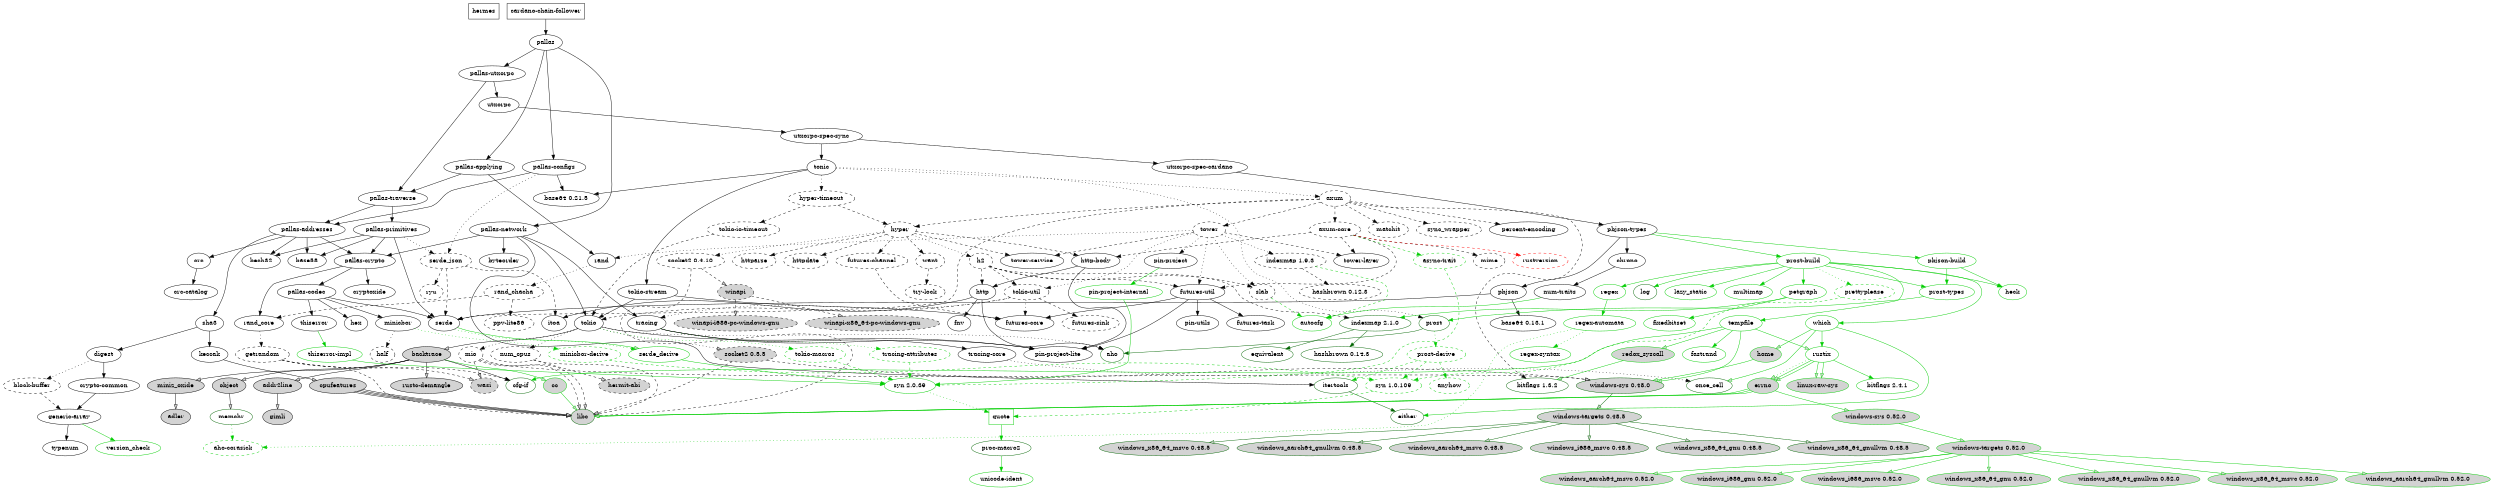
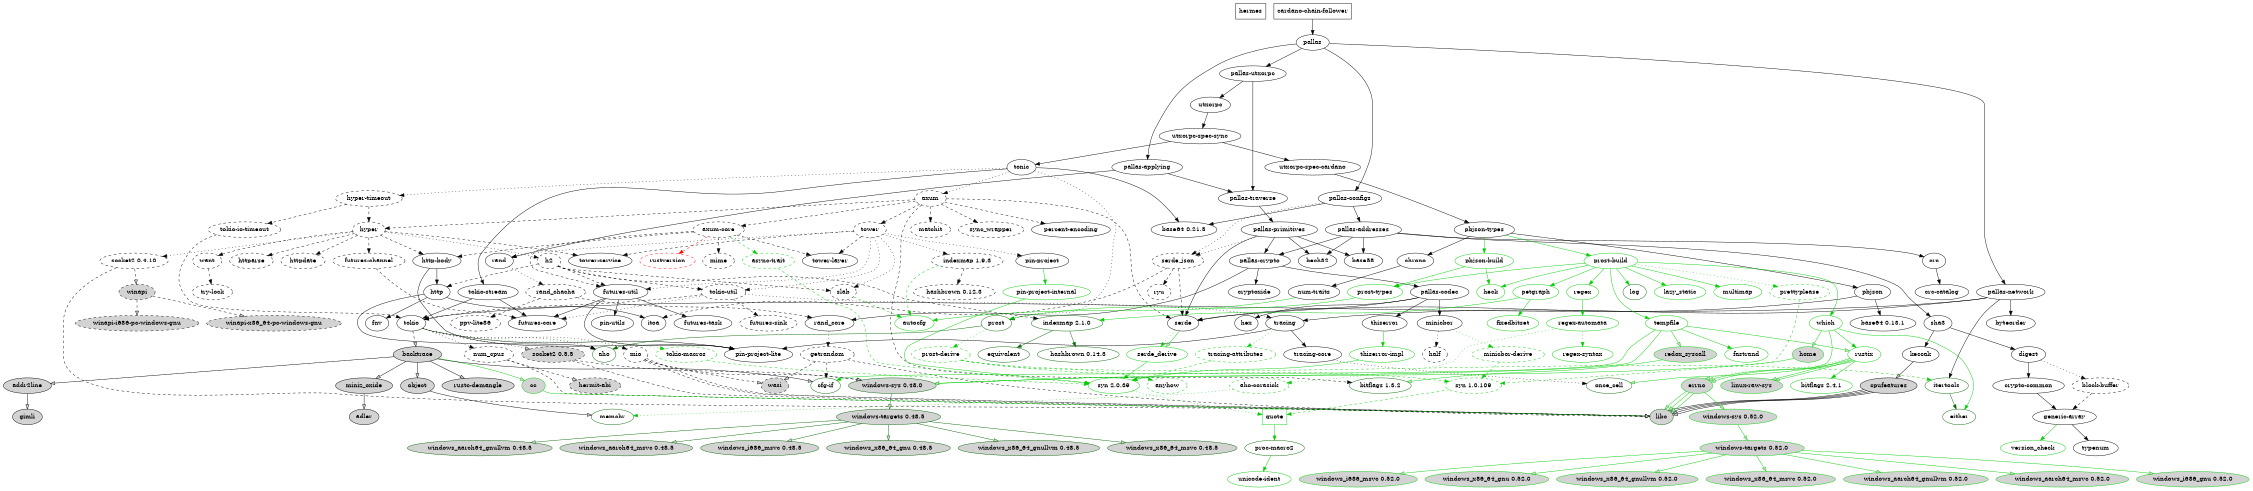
edge "pallas-traverse" -> "pallas-addresses": removed
edge "pallas-network" -> "pallas-crypto": removed
edge "tokio" -> "backtrace": style solid -> dashed
edge "memchr" -> "aho-corasick": reversed
